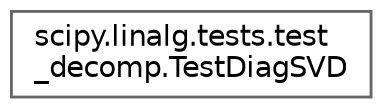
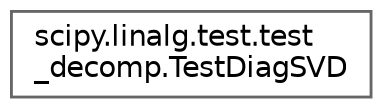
node "scipy.linalg.tests.test _decomp.TestDiagSVD": label "scipy.linalg.tests.test _decomp.TestDiagSVD" -> "scipy.linalg.test.test _decomp.TestDiagSVD"
